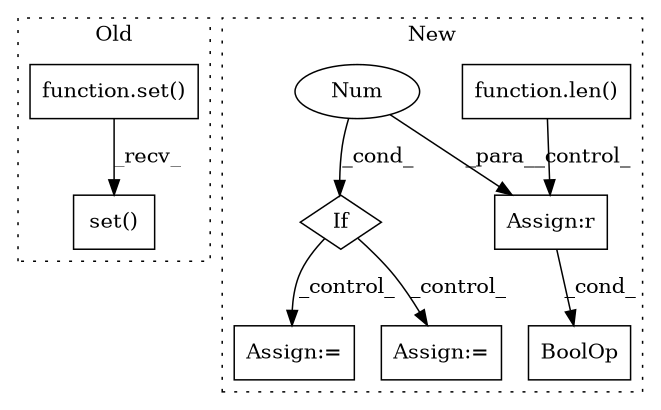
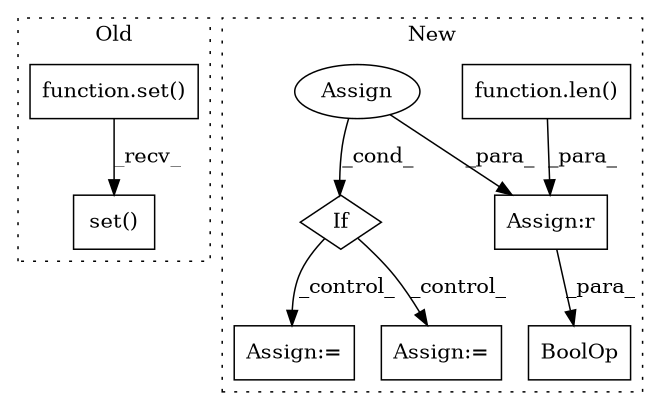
node "Num": label "Num" -> "Assign"
edge "function.len()" -> "Assign:r": label "_control_" -> "_para_"
edge "Assign:r" -> "BoolOp": label "_cond_" -> "_para_"
